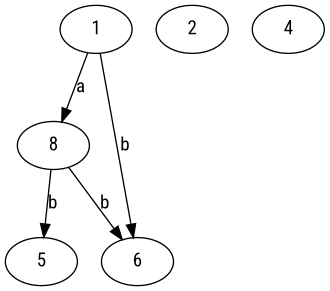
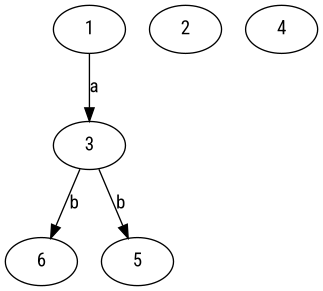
edge "1" -> "6": removed, label "b"
node "8": label "8" -> "3"
